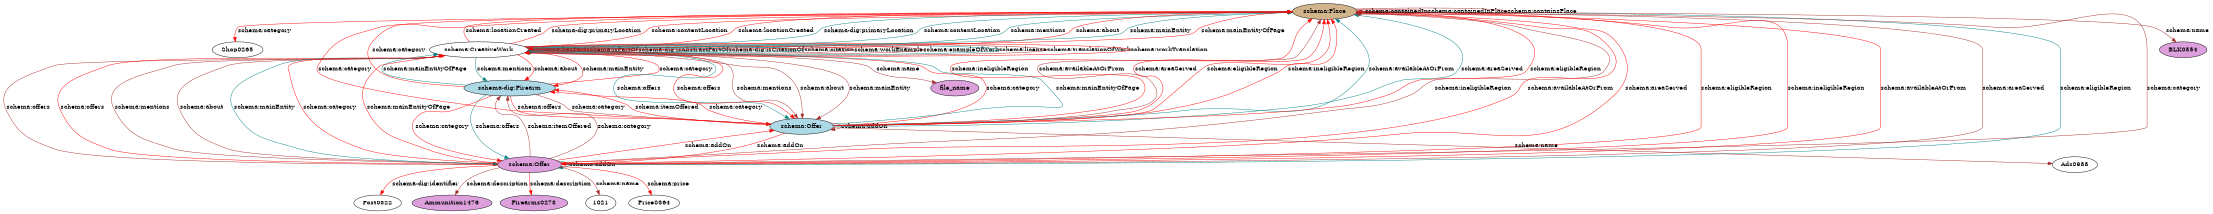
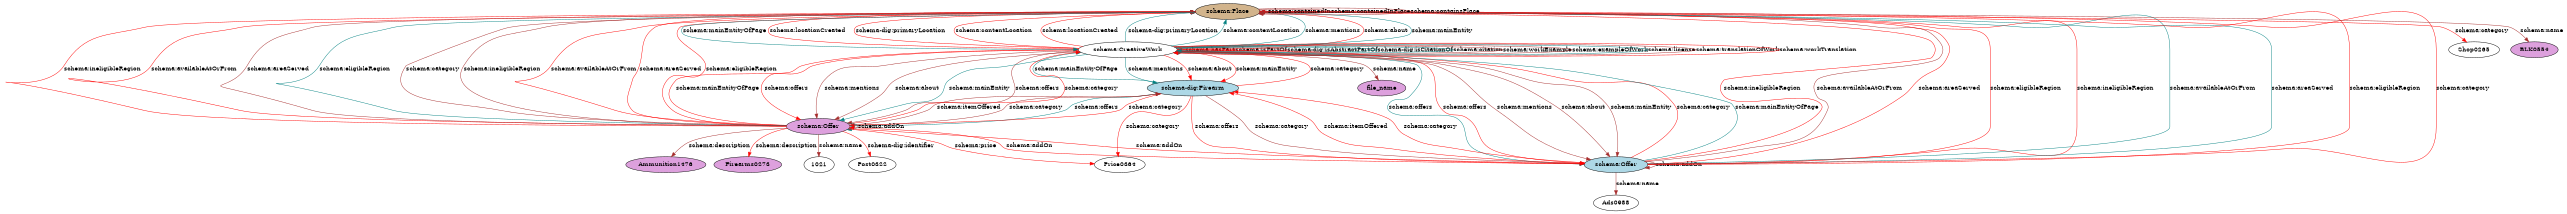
edge "schema-dig:Firearm" -> "schema:Place": now "schema-dig:Firearm" -> "Price0364"
edge "schema:Place" -> "schema:CreativeWork": color red -> teal
